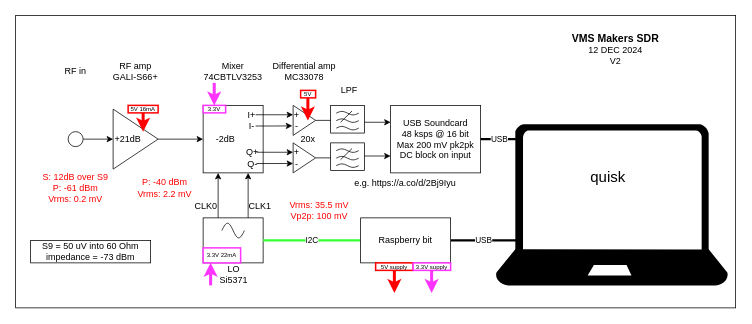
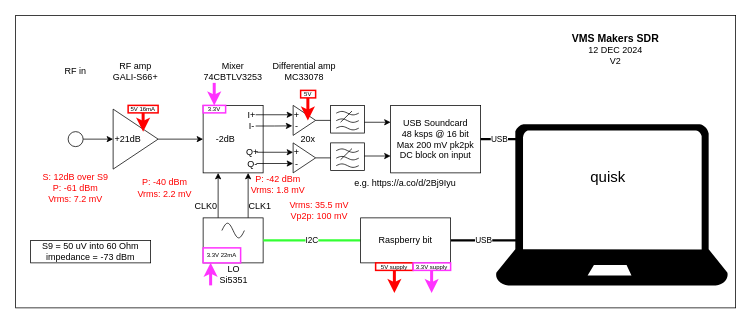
node "LPF": removed
node "P: -42 dBm Vrms: 1.8 mV": added
node "S: 12dB over S9 P: -61 dBm Vrms: 0.2 mV": label "S: 12dB over S9 P: -61 dBm Vrms: 0.2 mV" -> "S: 12dB over S9 P: -61 dBm Vrms: 7.2 mV"
node "LO Si5371": label "LO Si5371" -> "LO Si5351"
